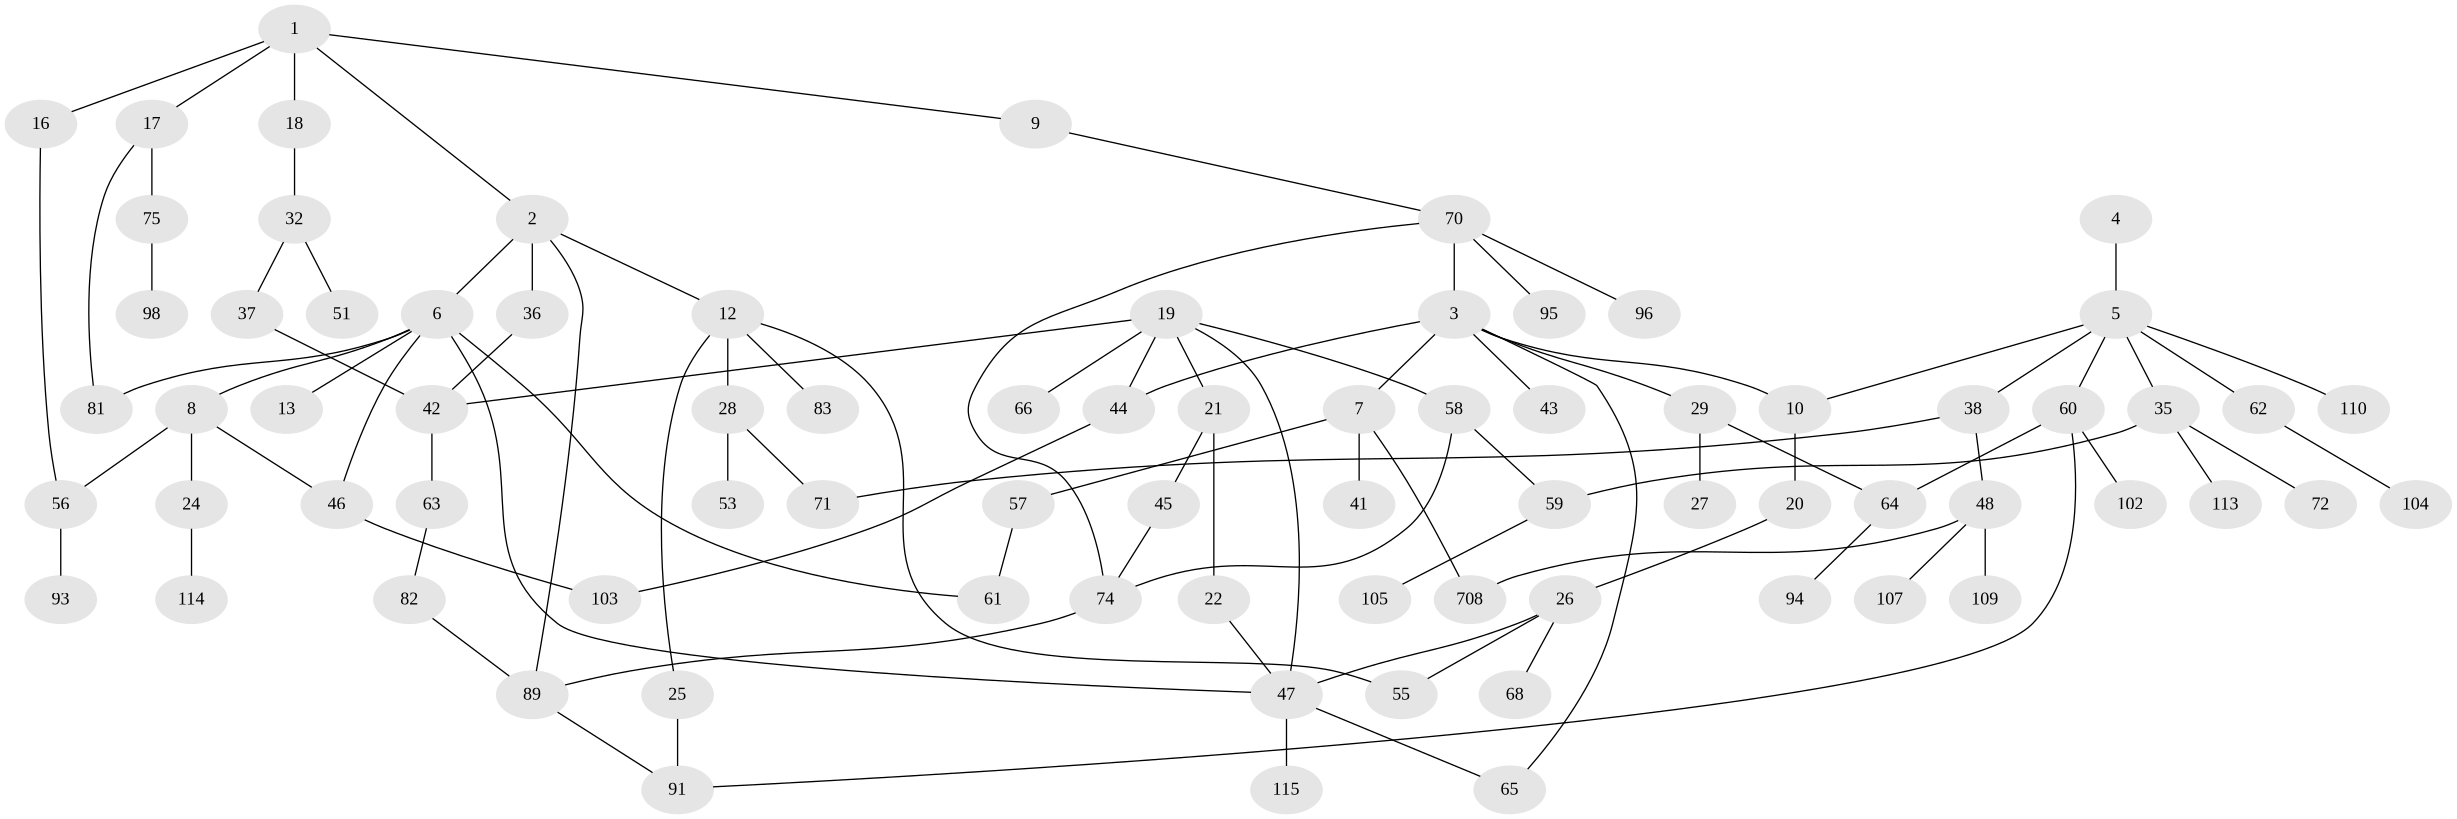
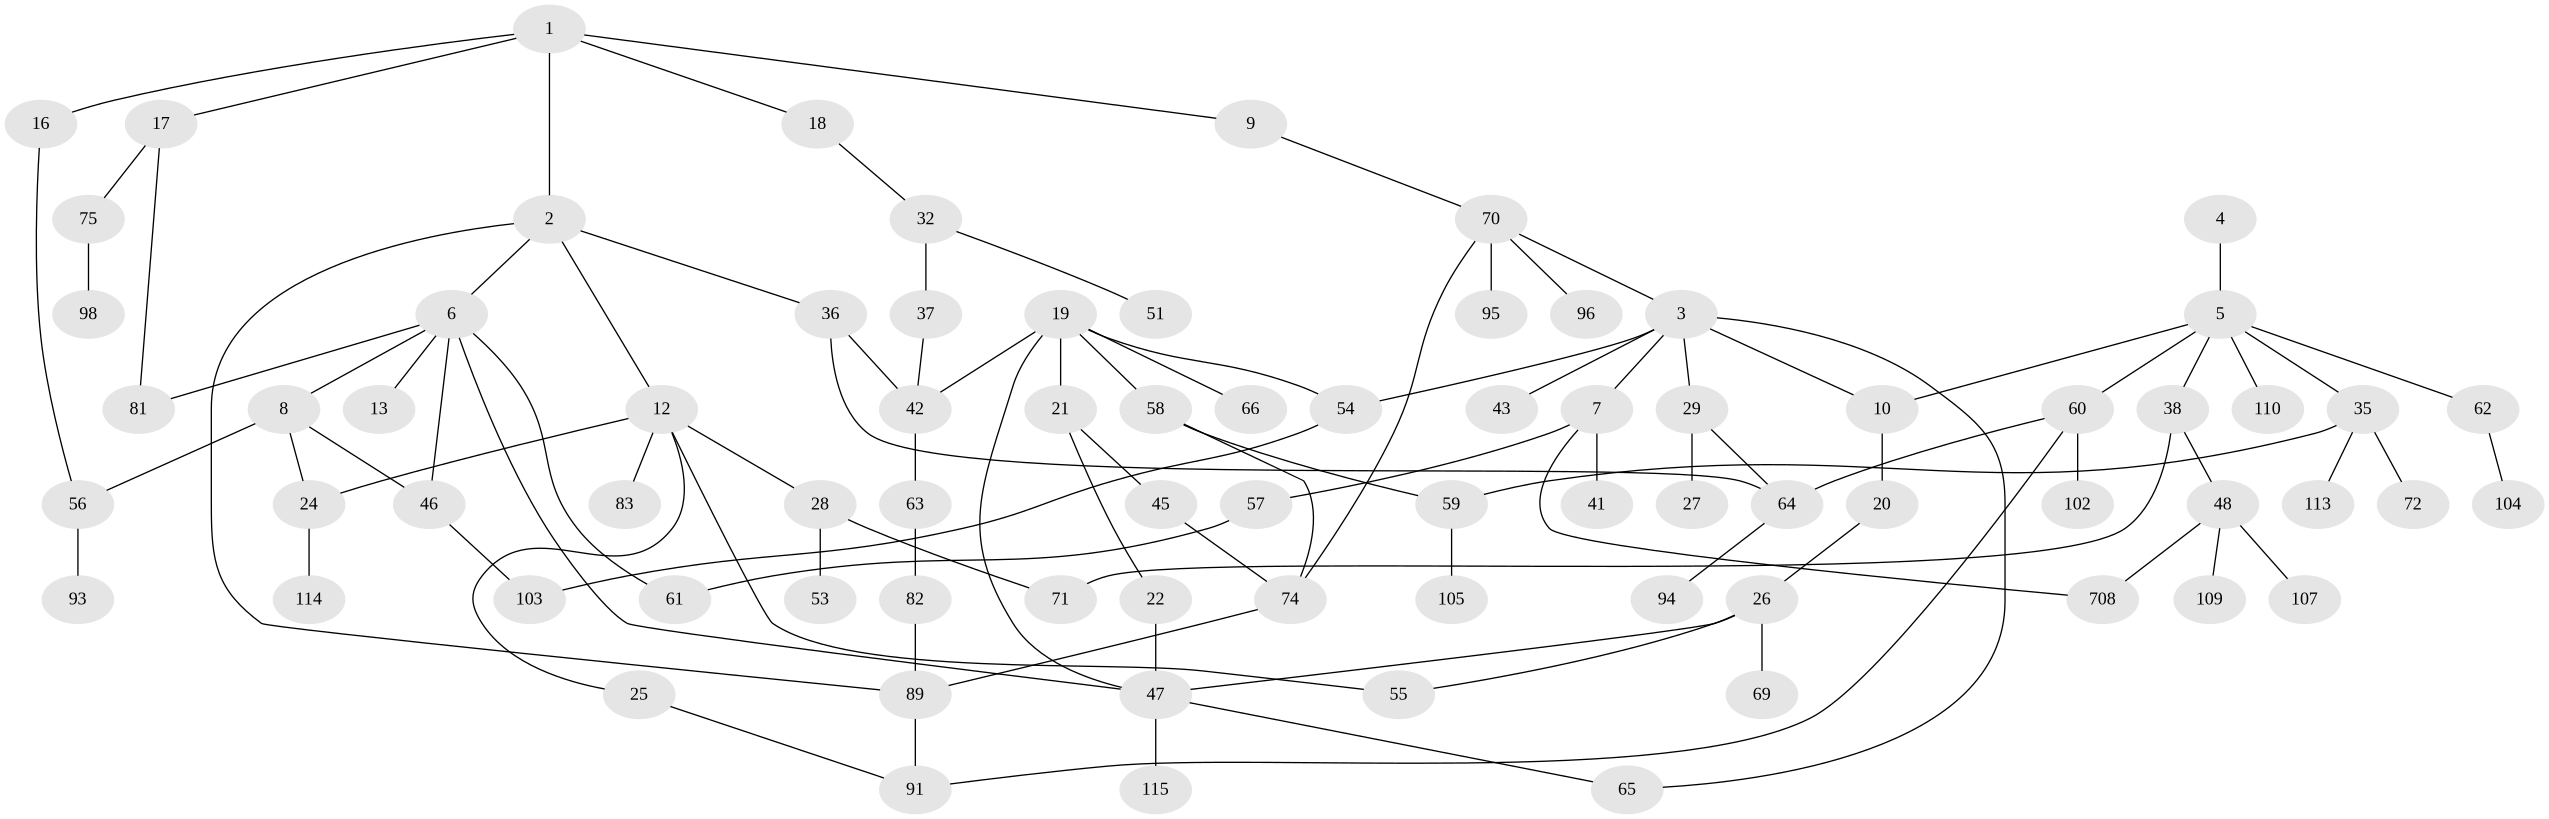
node "44": label "44" -> "54"
edge "12" -- "24": added
edge "36" -- "64": added
node "68": label "68" -> "69"
